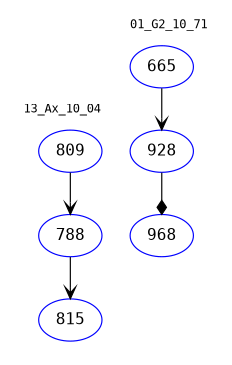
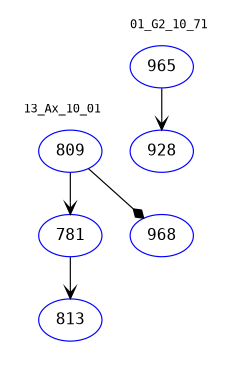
node "665": label "665" -> "965"
cluster "13_Ax_10_04": label "13_Ax_10_04" -> "13_Ax_10_01"
edge "928" -> "968": now "809" -> "968"
node "788": label "788" -> "781"
node "815": label "815" -> "813"
